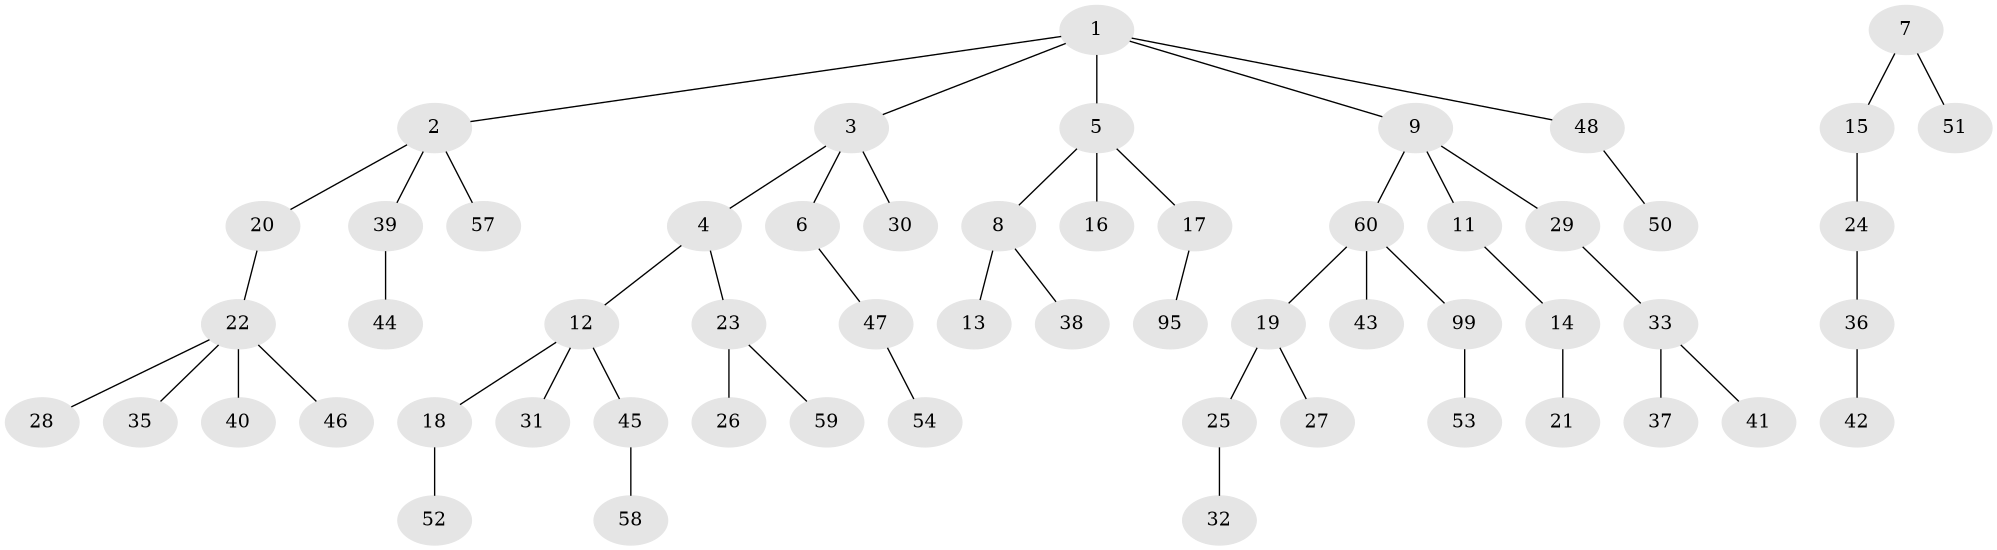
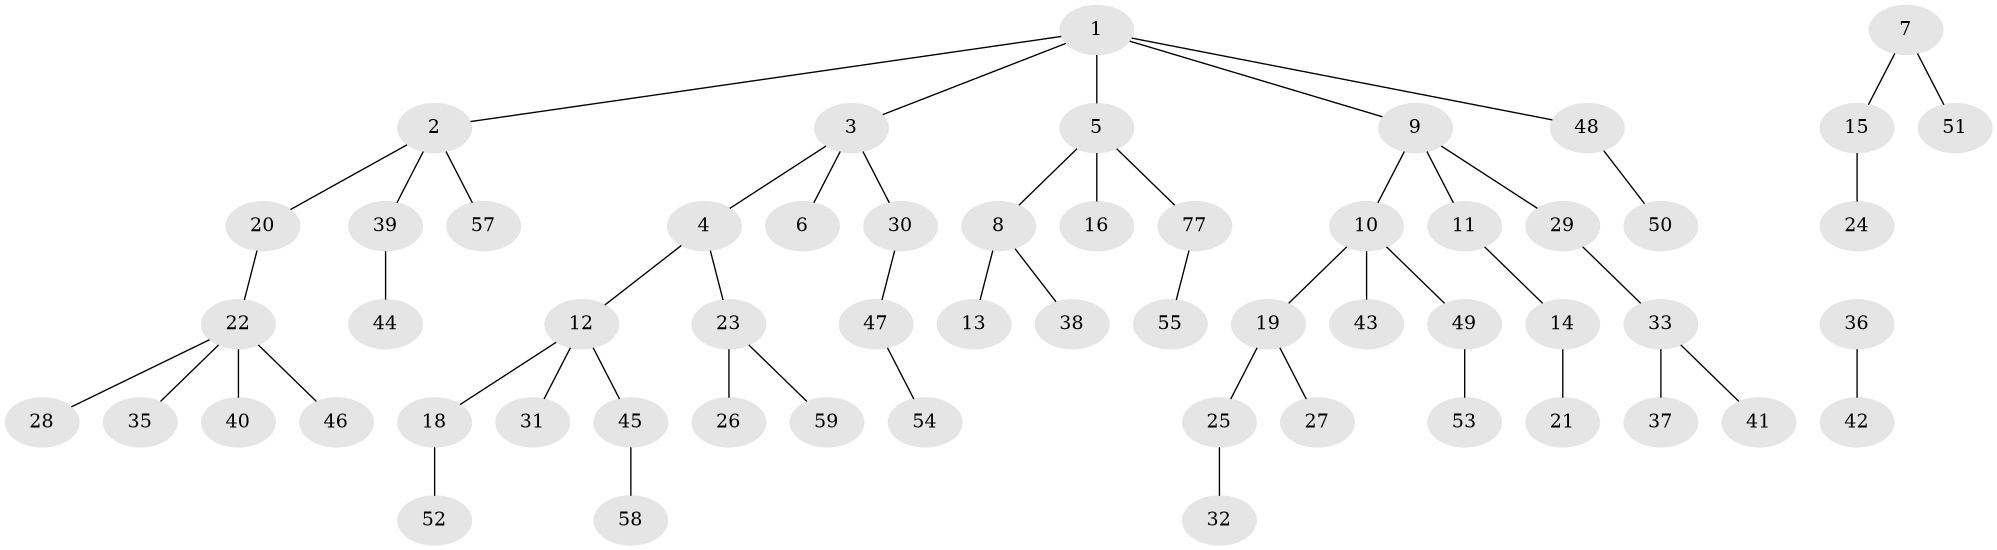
node "17": label "17" -> "77"
node "60": label "60" -> "10"
edge "6" -- "47": now "30" -- "47"
edge "24" -- "36": removed
node "95": label "95" -> "55"
node "99": label "99" -> "49"
